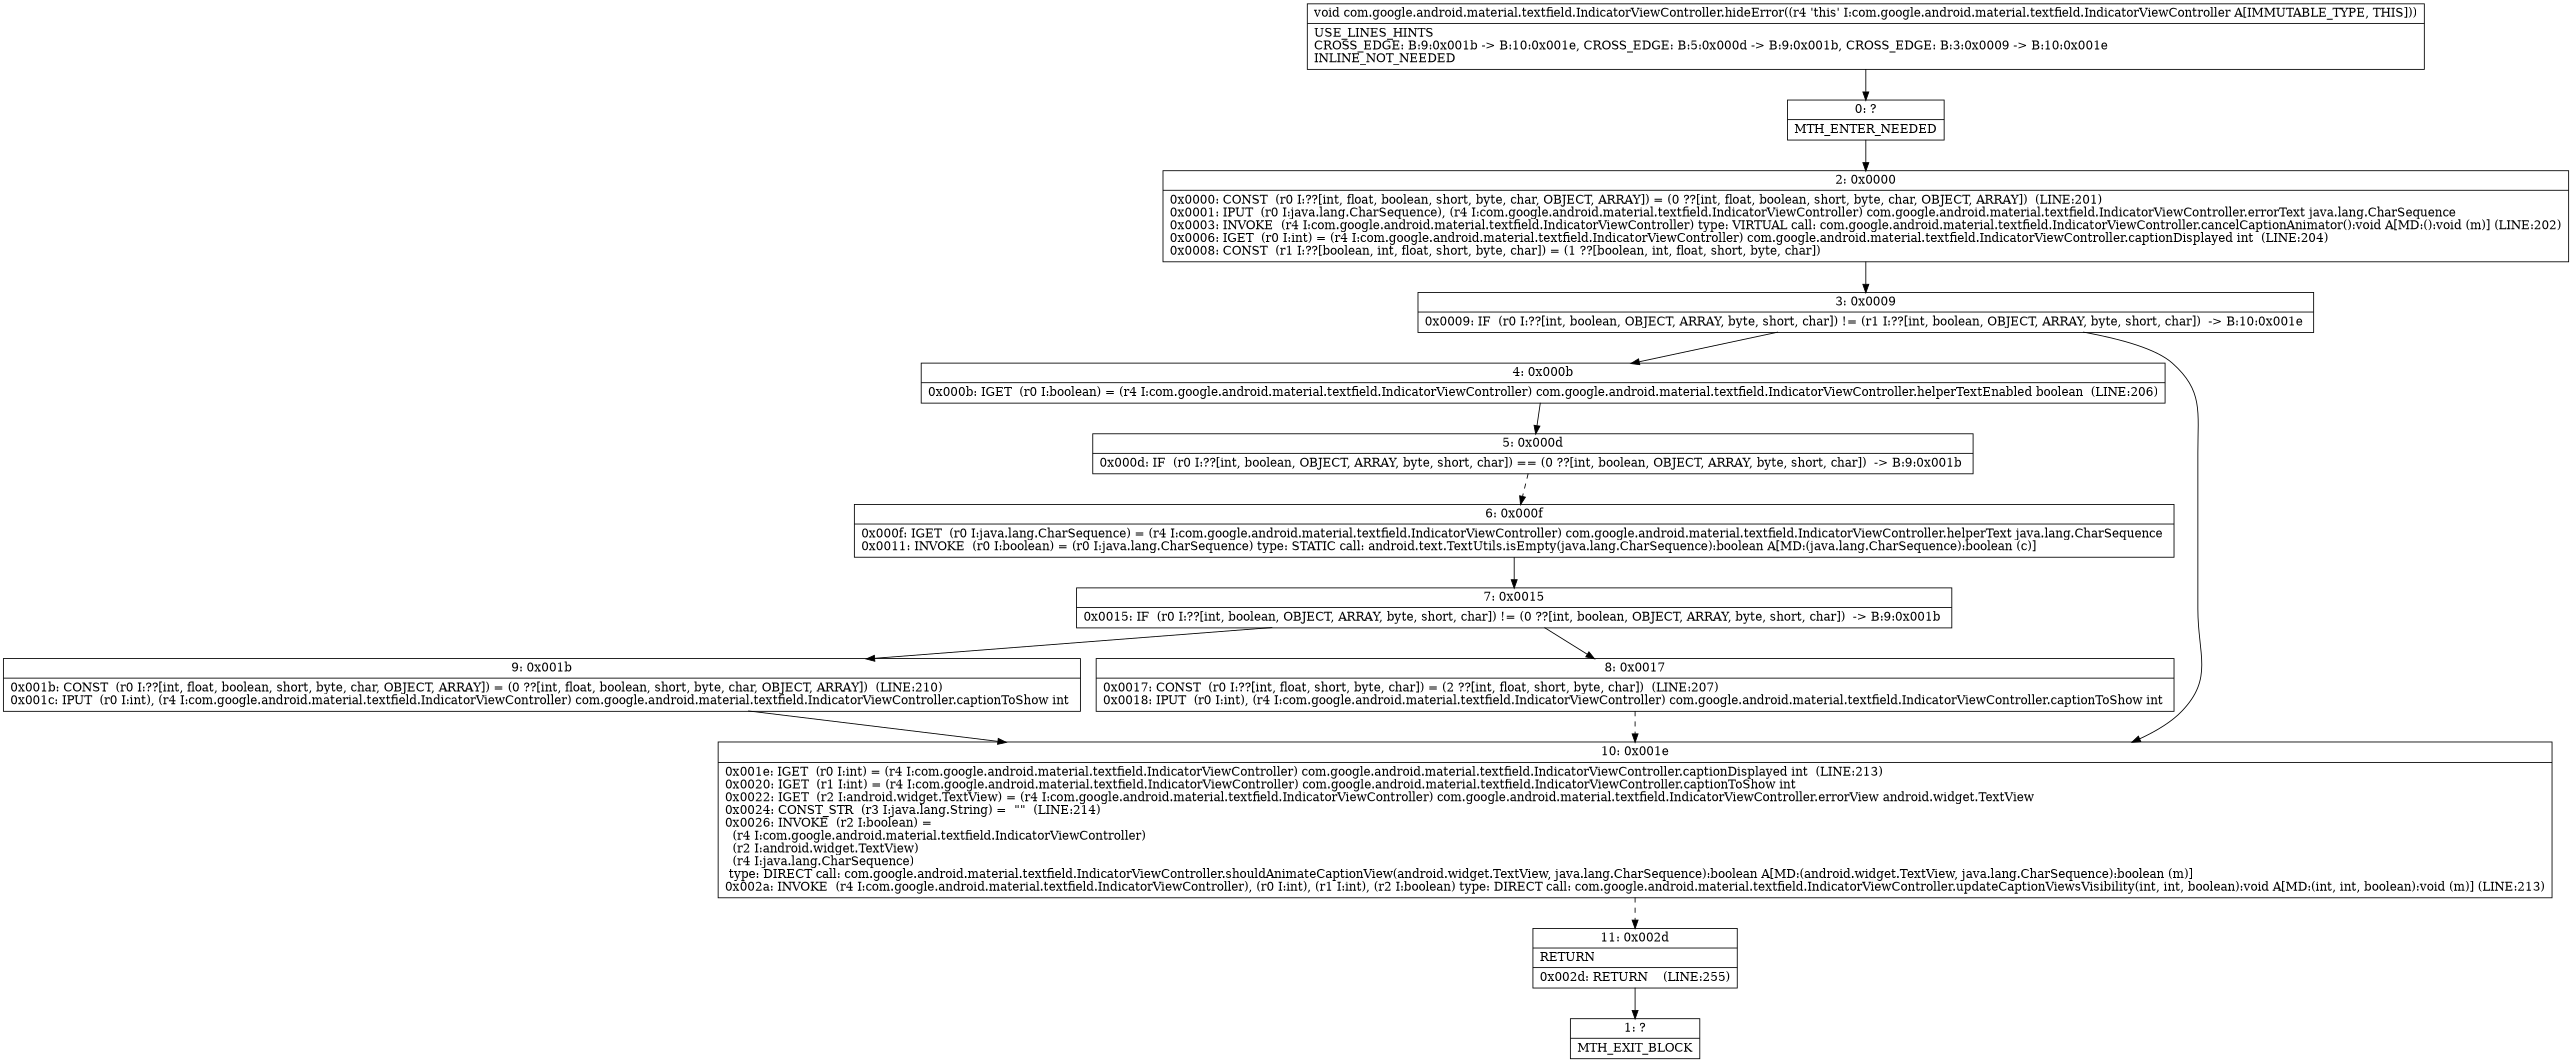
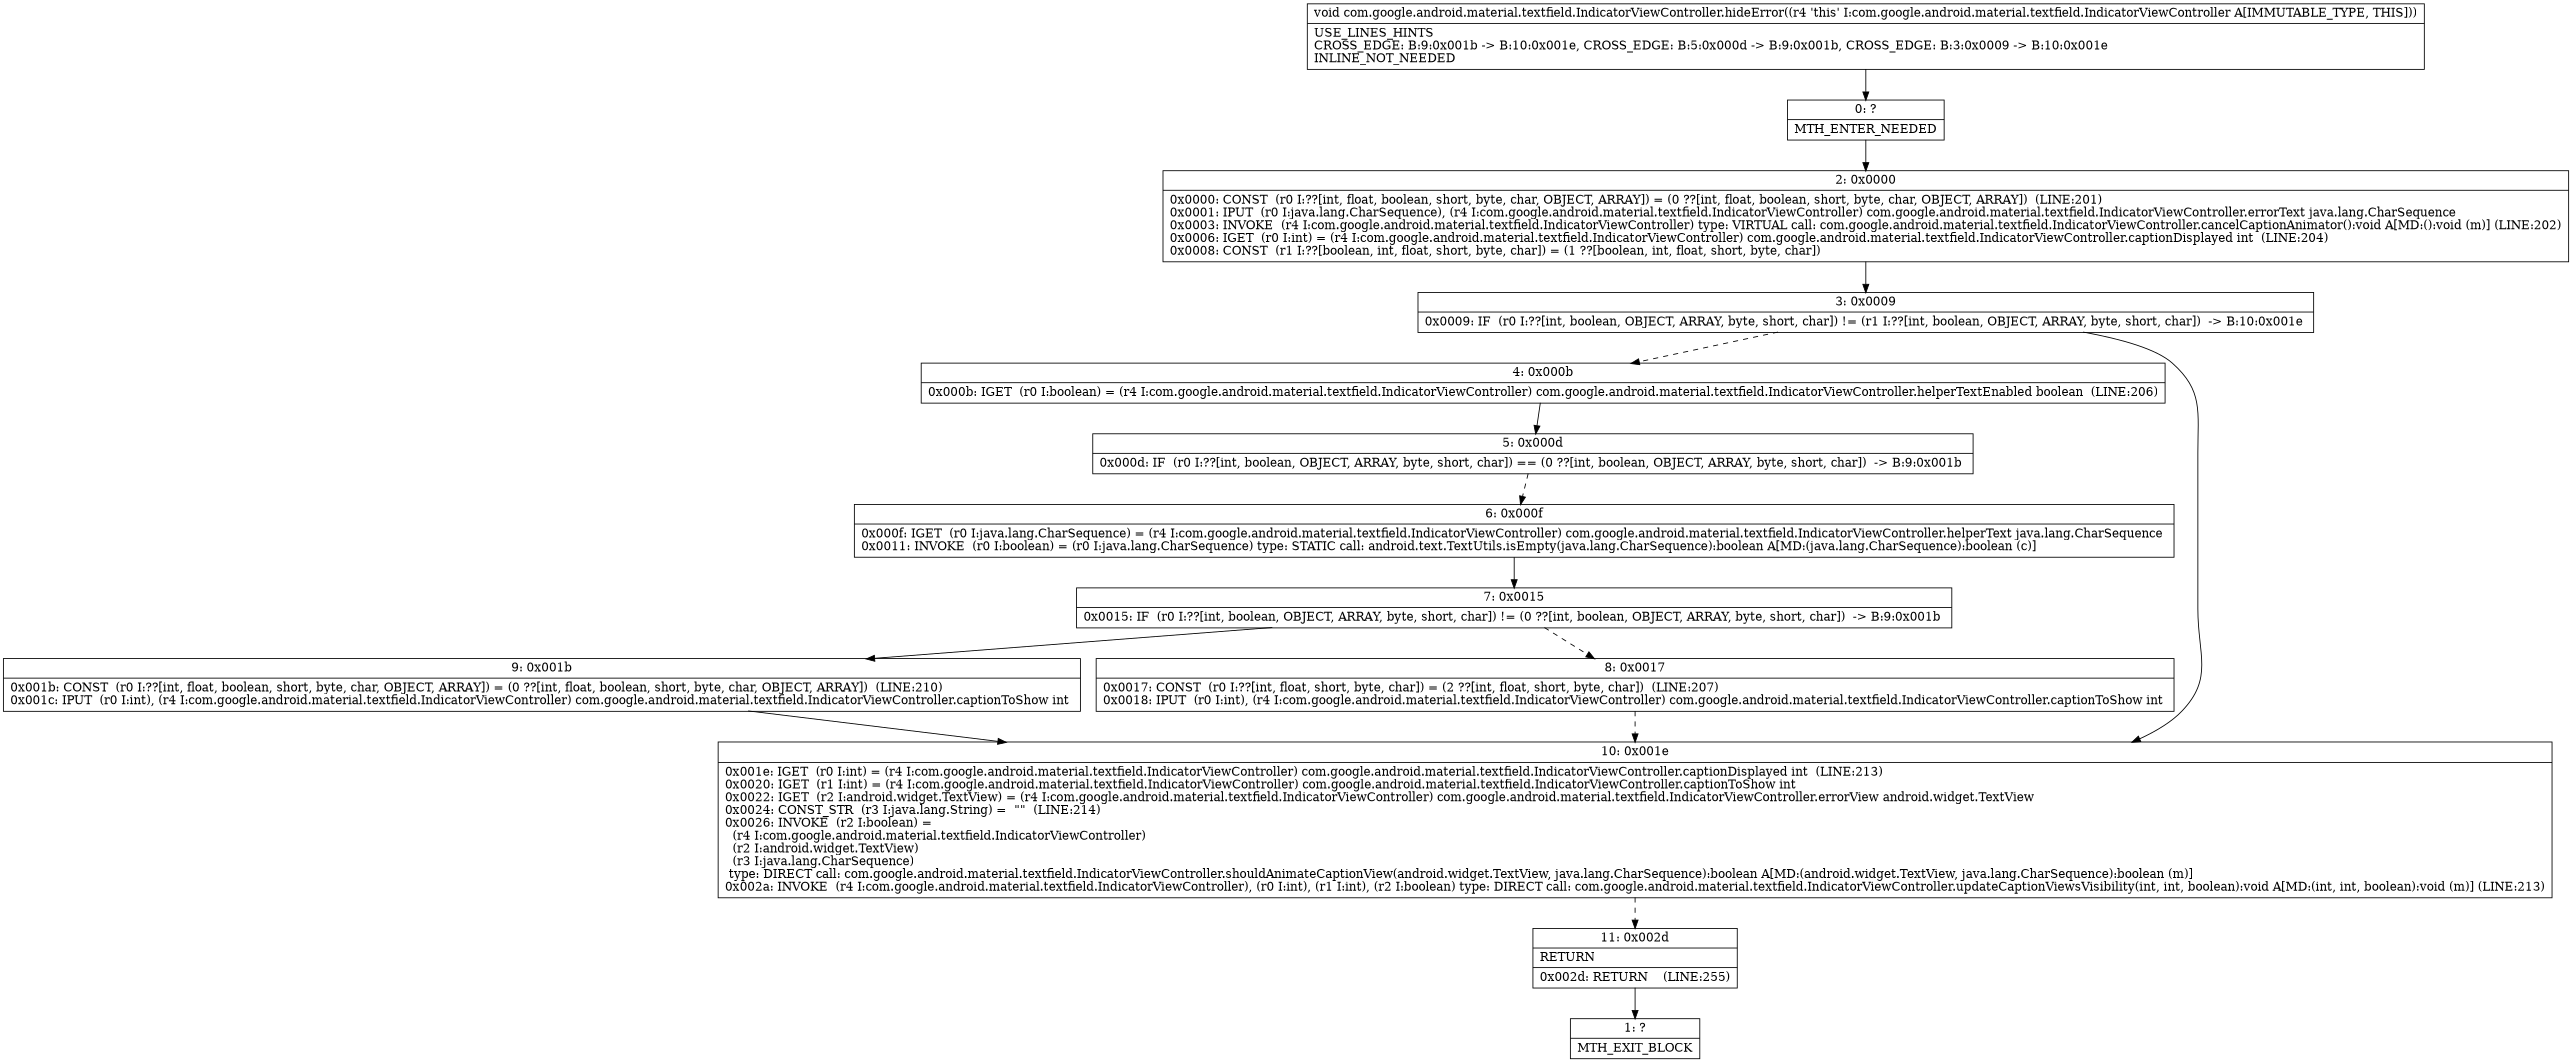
edge "3: 0x0009" -> "4: 0x000b": style solid -> dashed
edge "7: 0x0015" -> "8: 0x0017": style solid -> dashed
node "10: 0x001e": text "(r4 I:java.lang.CharSequence)" -> "(r3 I:java.lang.CharSequence)"
